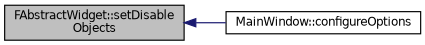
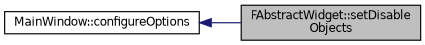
edge "MainWindow::configureOptions" -> "FAbstractWidget::setDisable Objects": reversed
